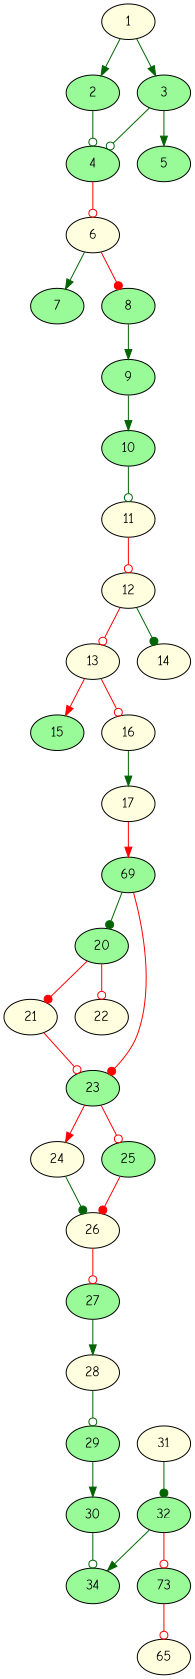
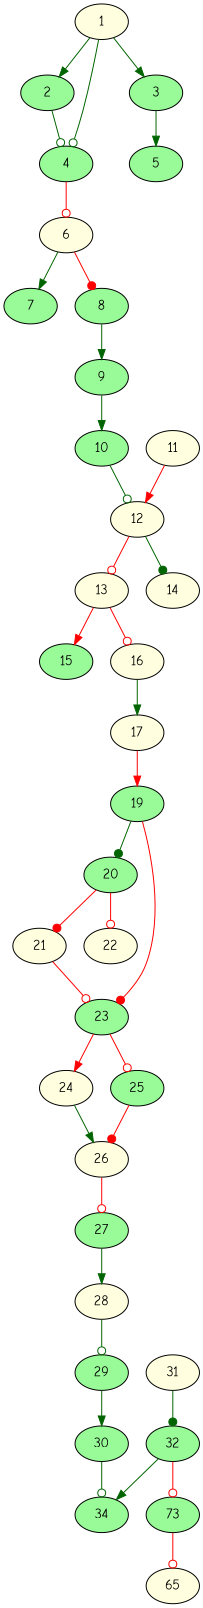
edge "3" -> "4": now "1" -> "4"
edge "10" -> "11": now "10" -> "12"
edge "11" -> "12": arrowhead odot -> normal
node "69": label "69" -> "19"
edge "24" -> "26": arrowhead dot -> normal
